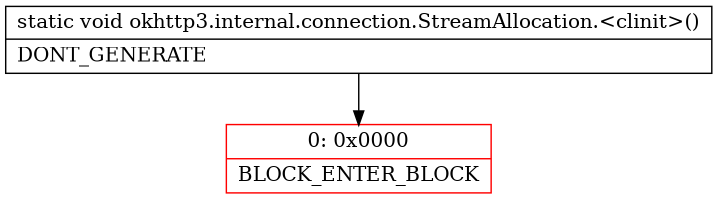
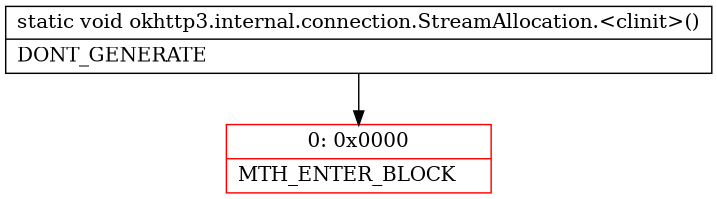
node "0: 0x0000": text "BLOCK_ENTER_BLOCK" -> "MTH_ENTER_BLOCK"
